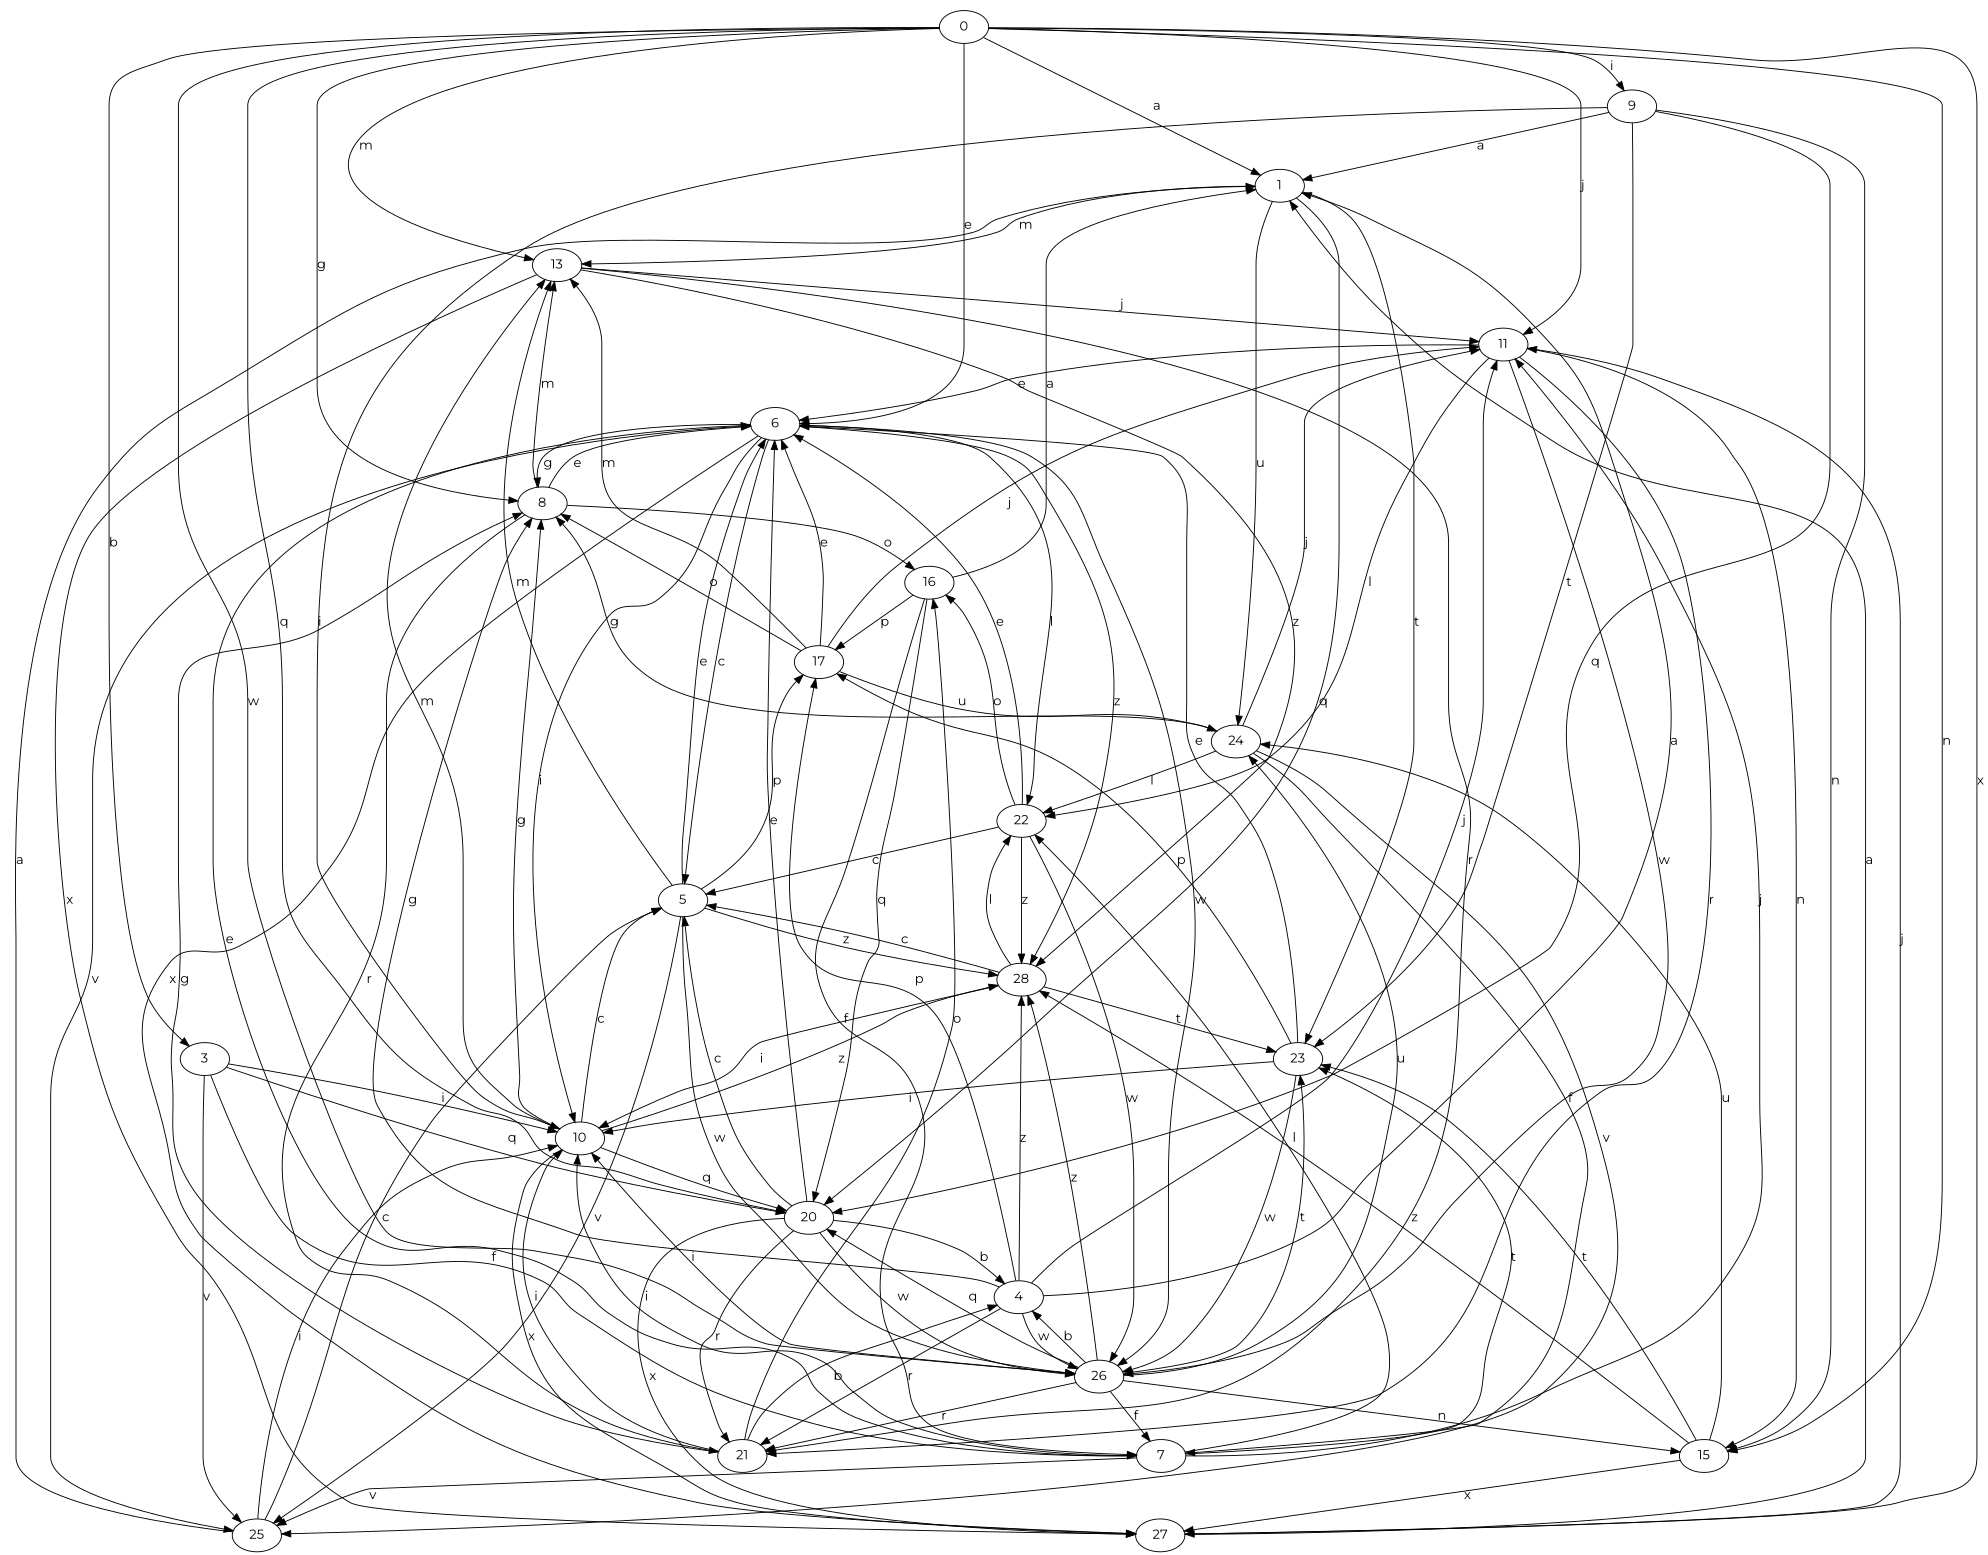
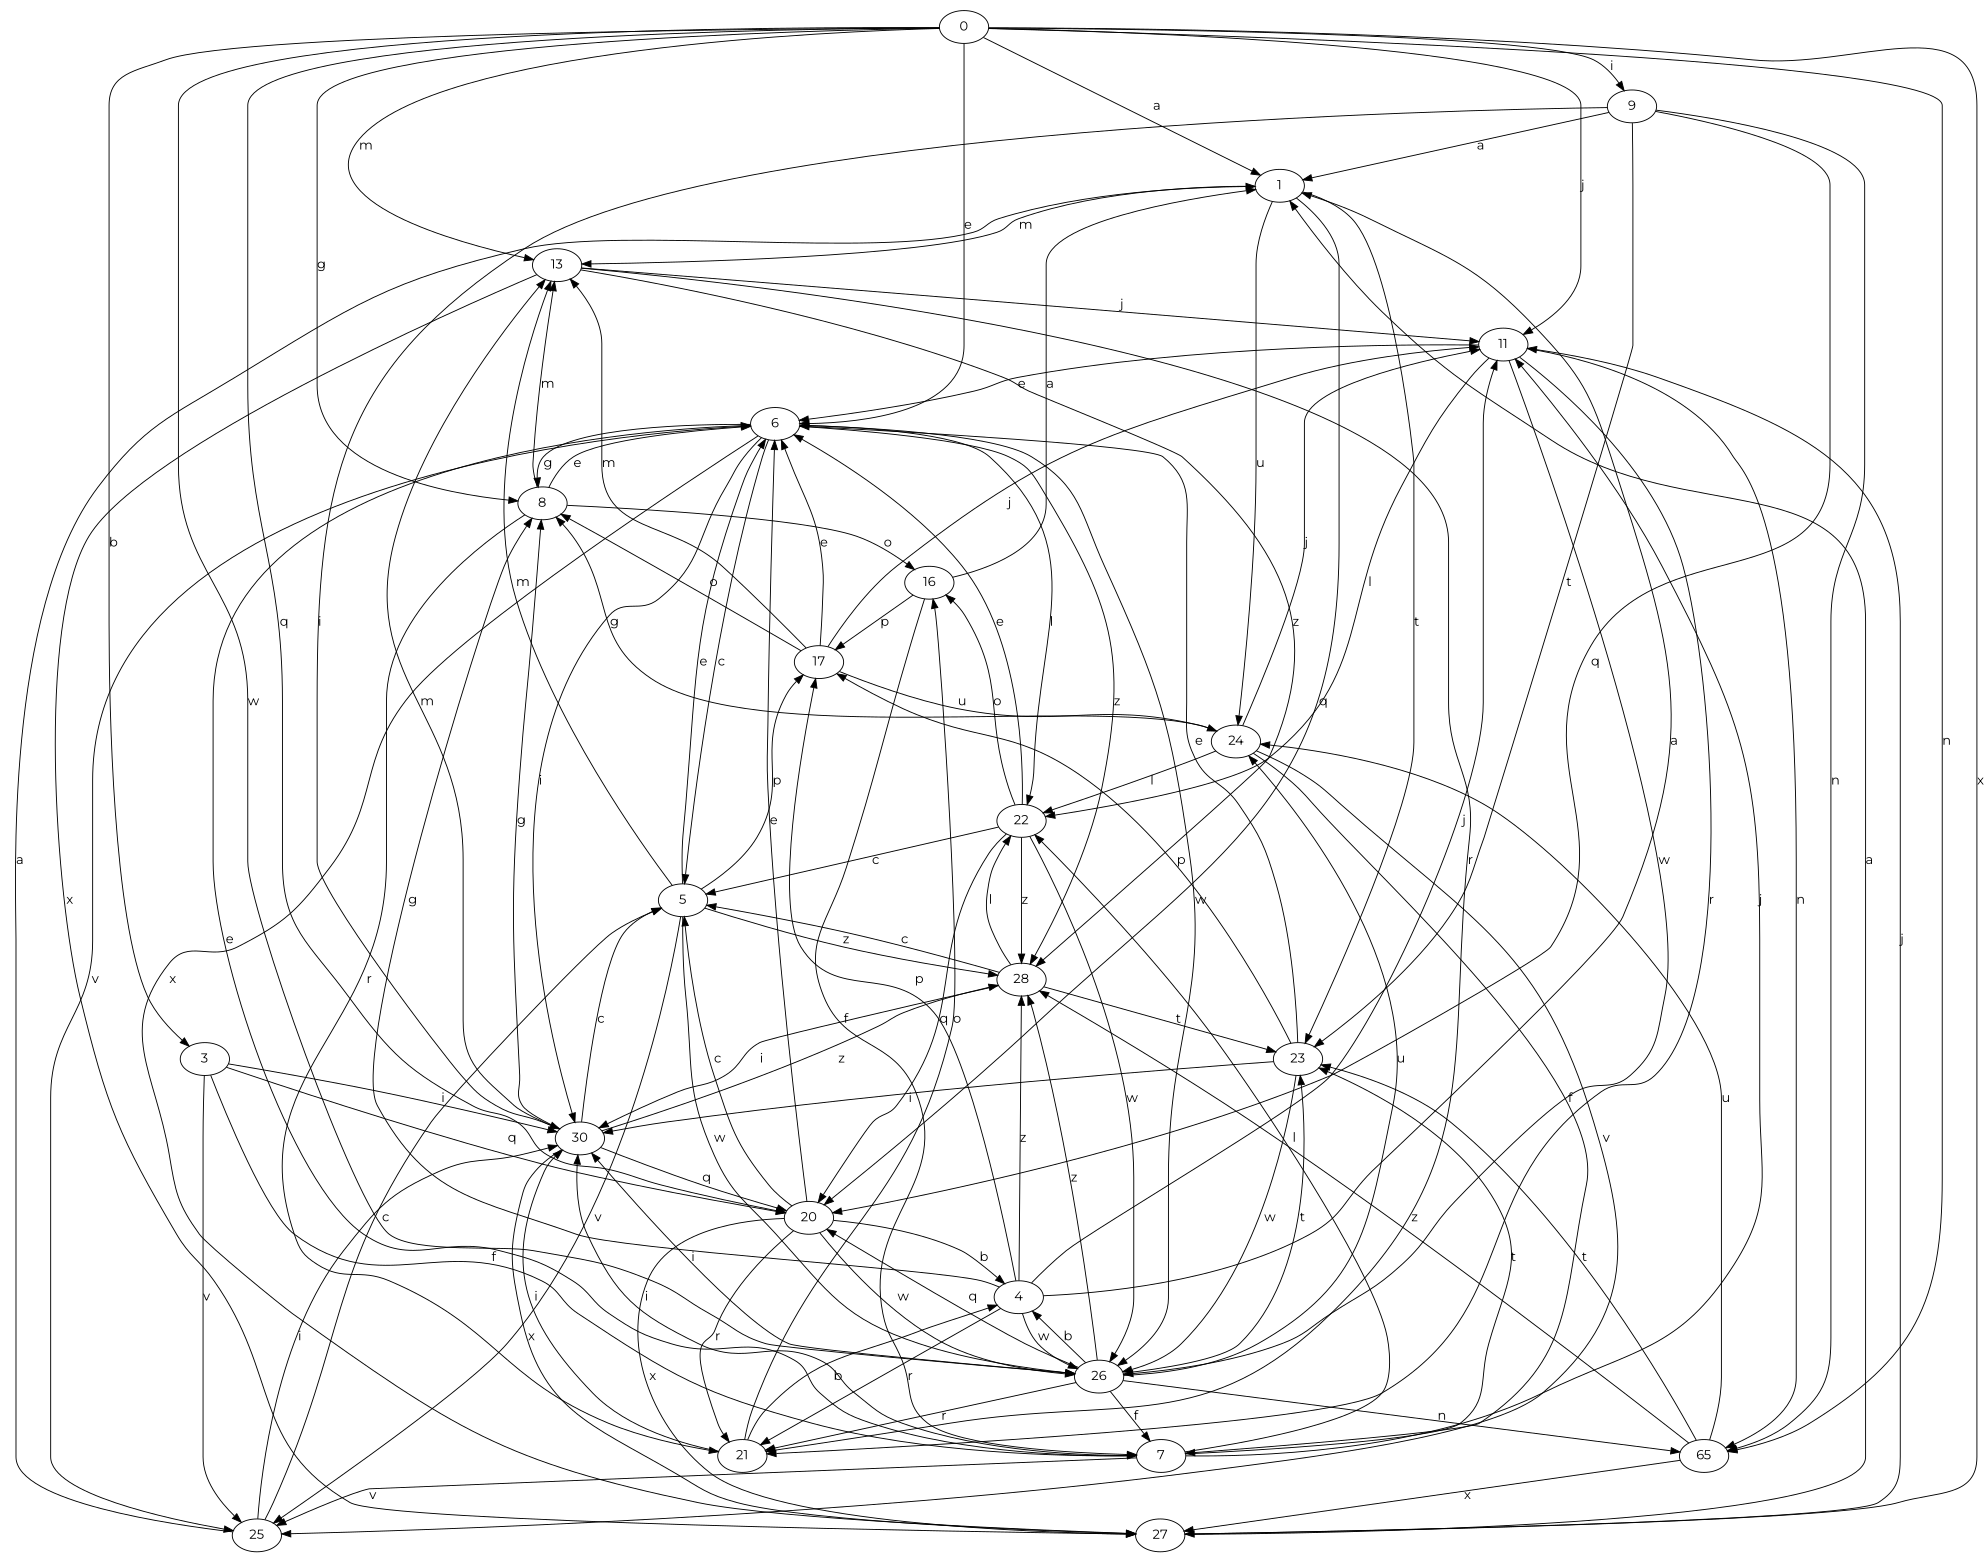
edge "16" -> "20": now "22" -> "20"
edge "21" -> "8": removed, label "g"
node "10": label "10" -> "30"
node "15": label "15" -> "65"
